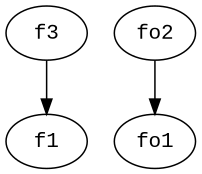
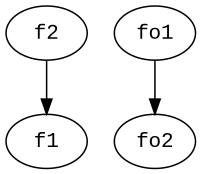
node "f3": label "f3" -> "f2"
edge "fo2" -> "fo1": reversed
